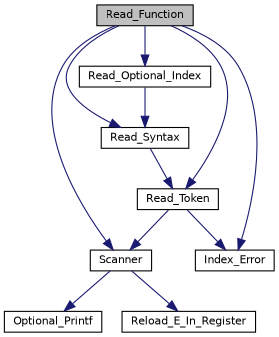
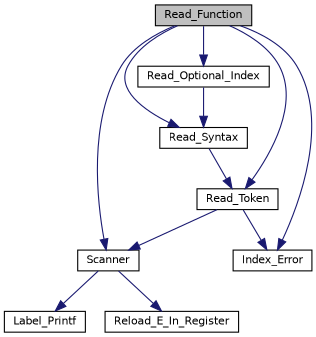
node "Optional_Printf": label "Optional_Printf" -> "Label_Printf"
